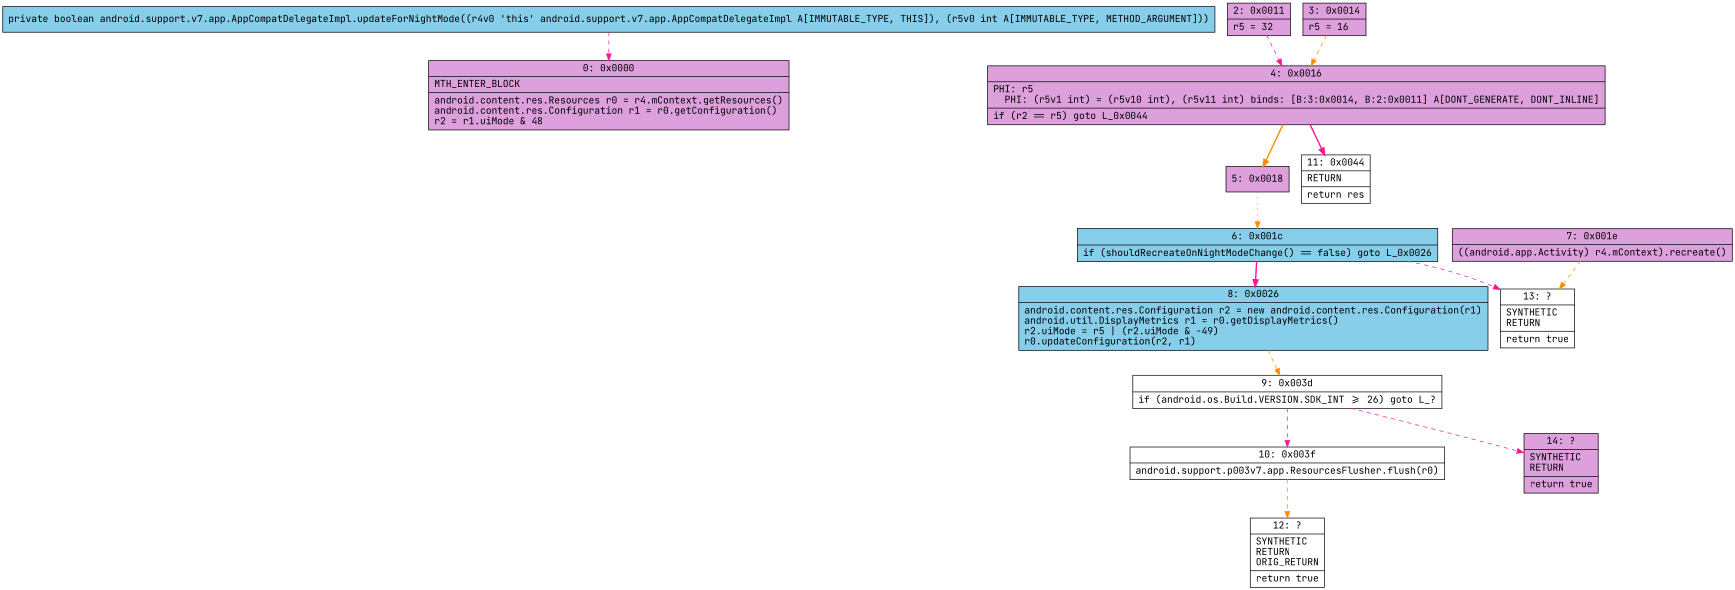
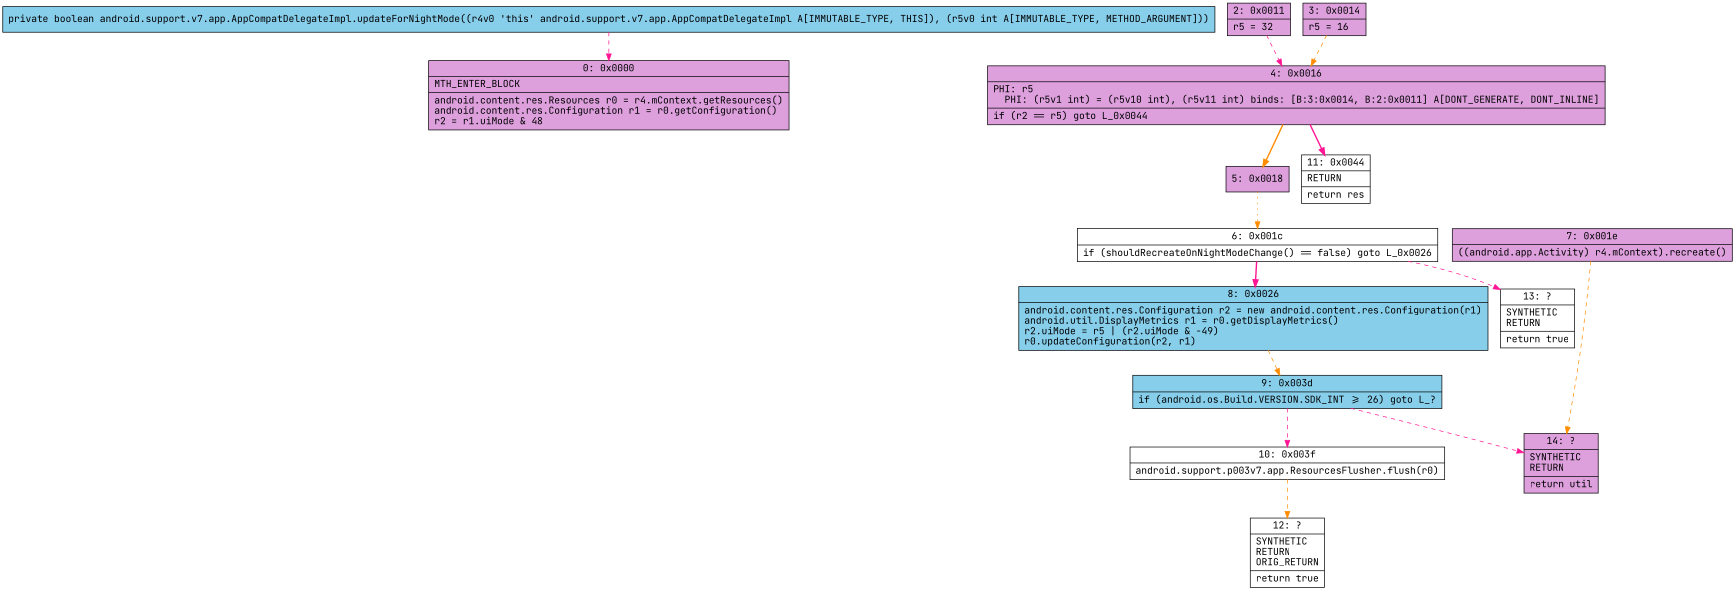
node "6: 0x001c": fillcolor skyblue -> white
edge "7: 0x001e" -> "13: ?": now "7: 0x001e" -> "14: ?"
node "9: 0x003d": fillcolor white -> skyblue
node "14: ?": text "return true" -> "return util"
